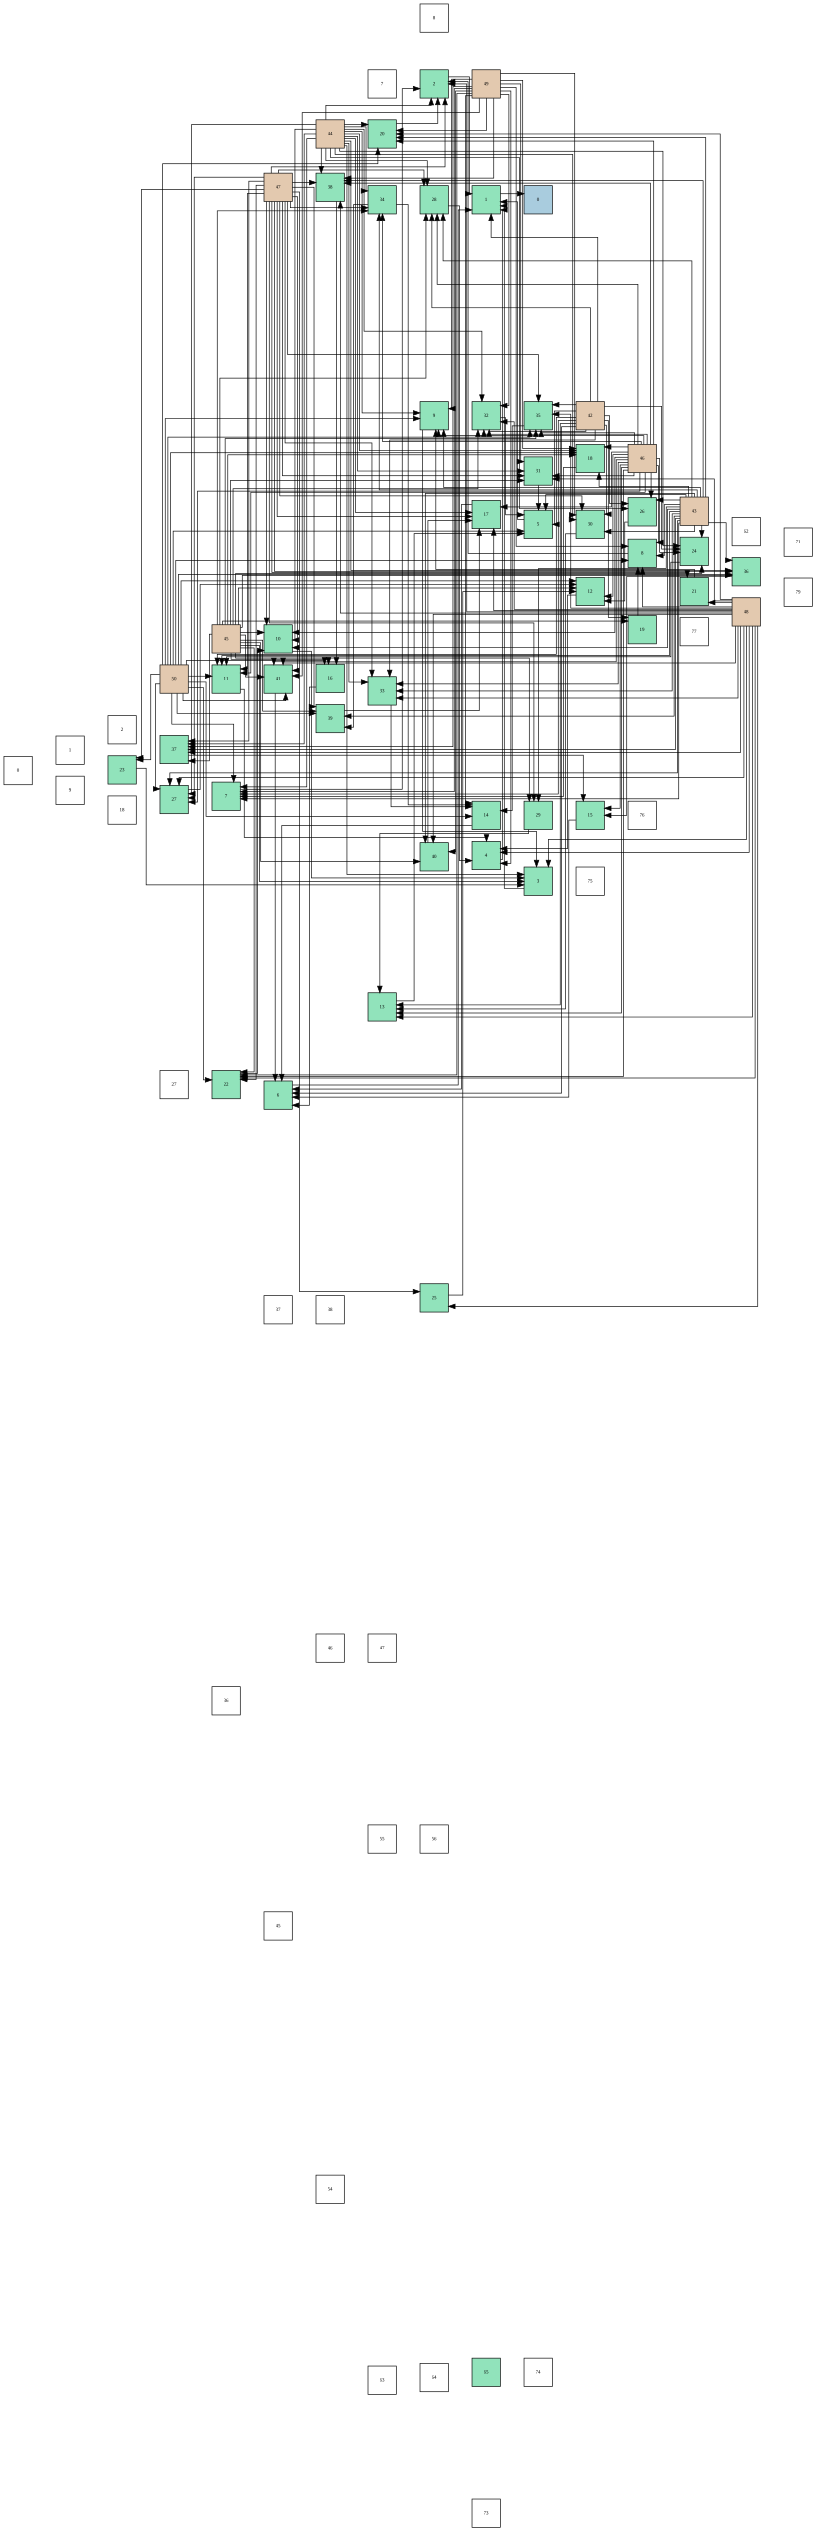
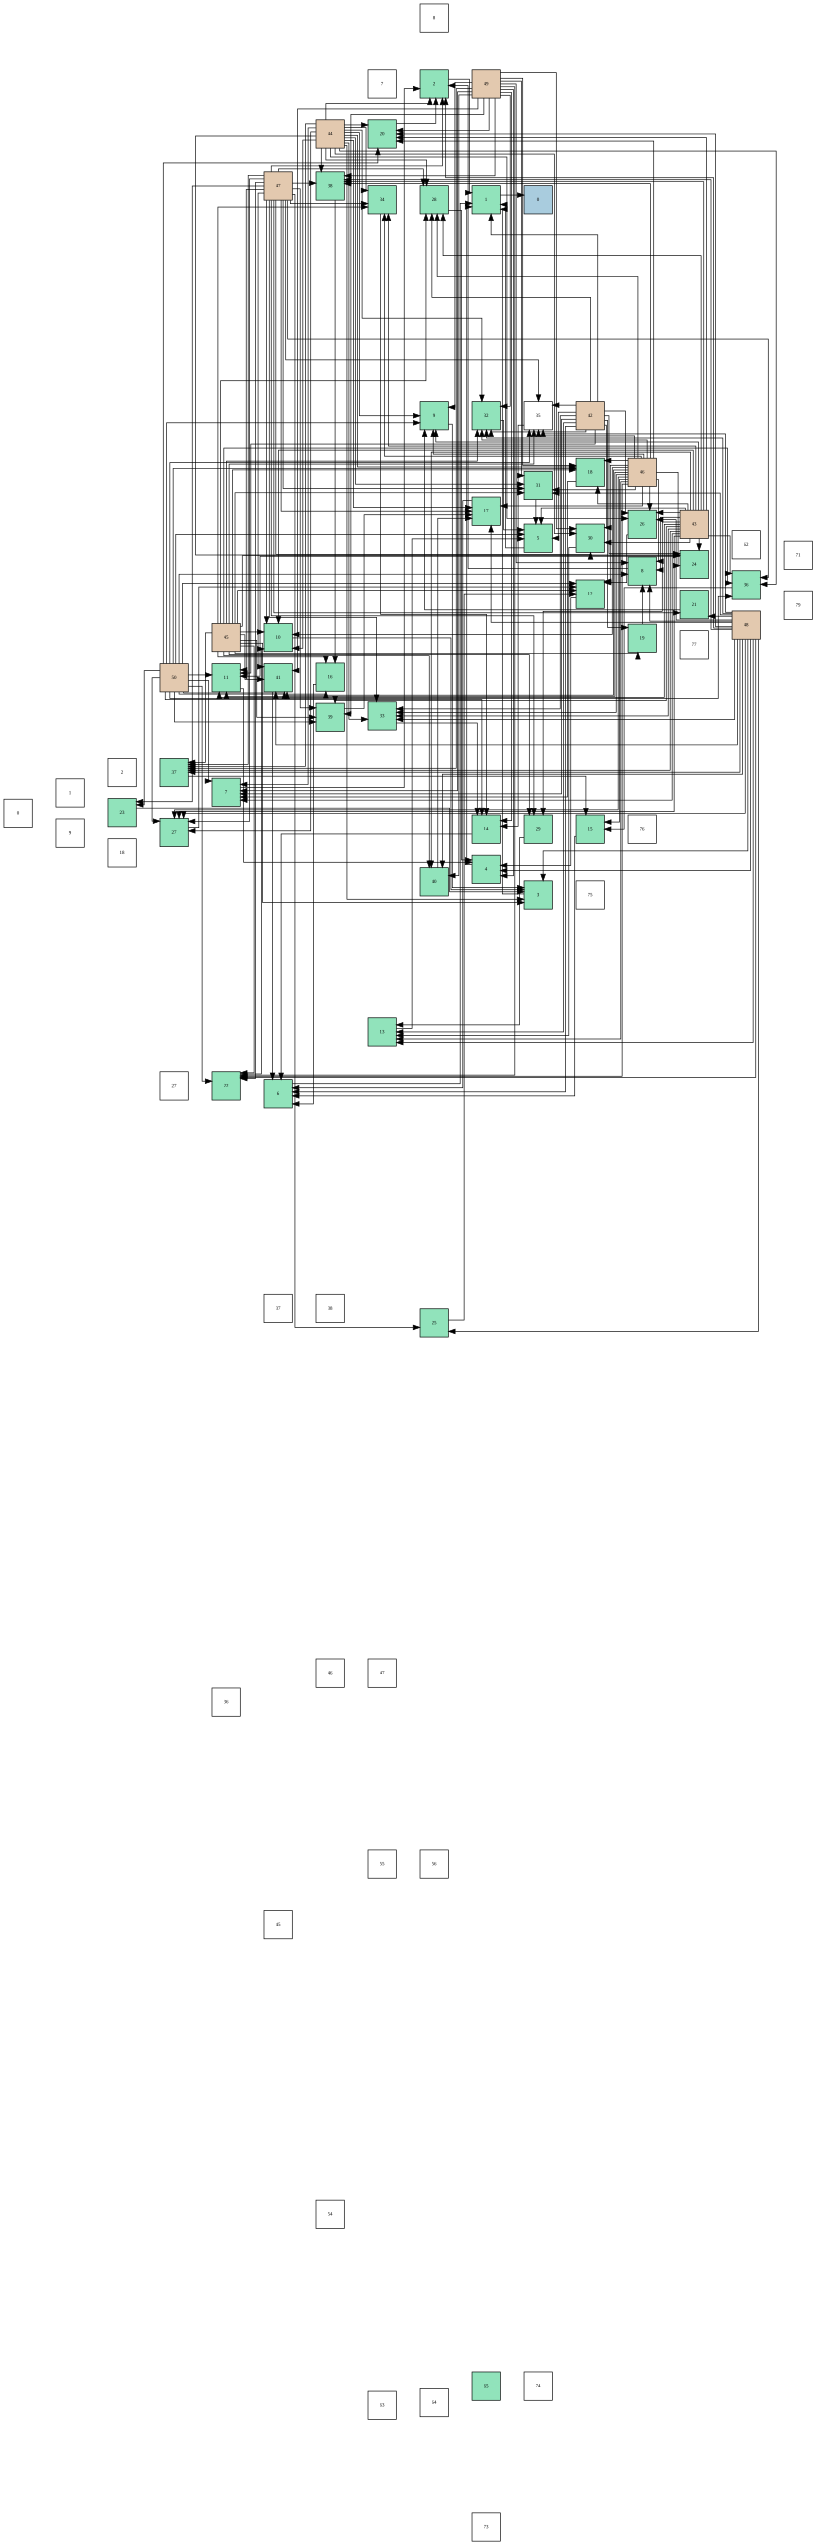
node "35": fillcolor #91e3bb -> #ffffff
edge "48" -> "26": added
edge "34" -> "39": now "49" -> "39"
